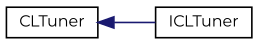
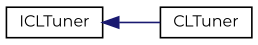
edge "ICLTuner" -> "CLTuner": reversed
